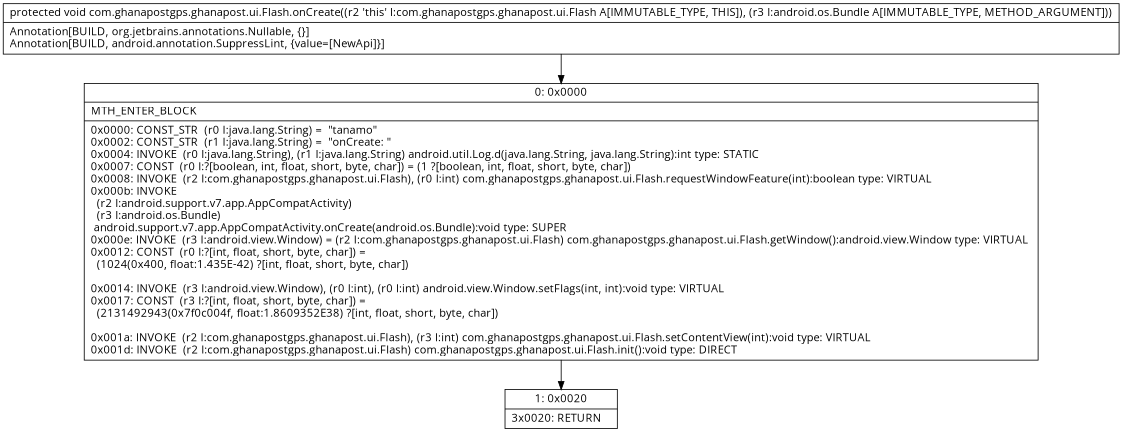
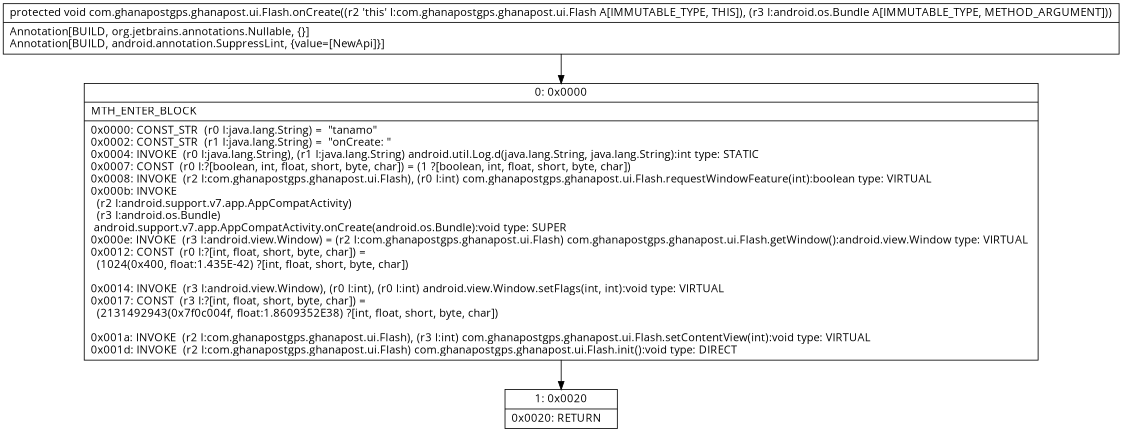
node "1: 0x0020": text "3x0020: RETURN" -> "0x0020: RETURN"
